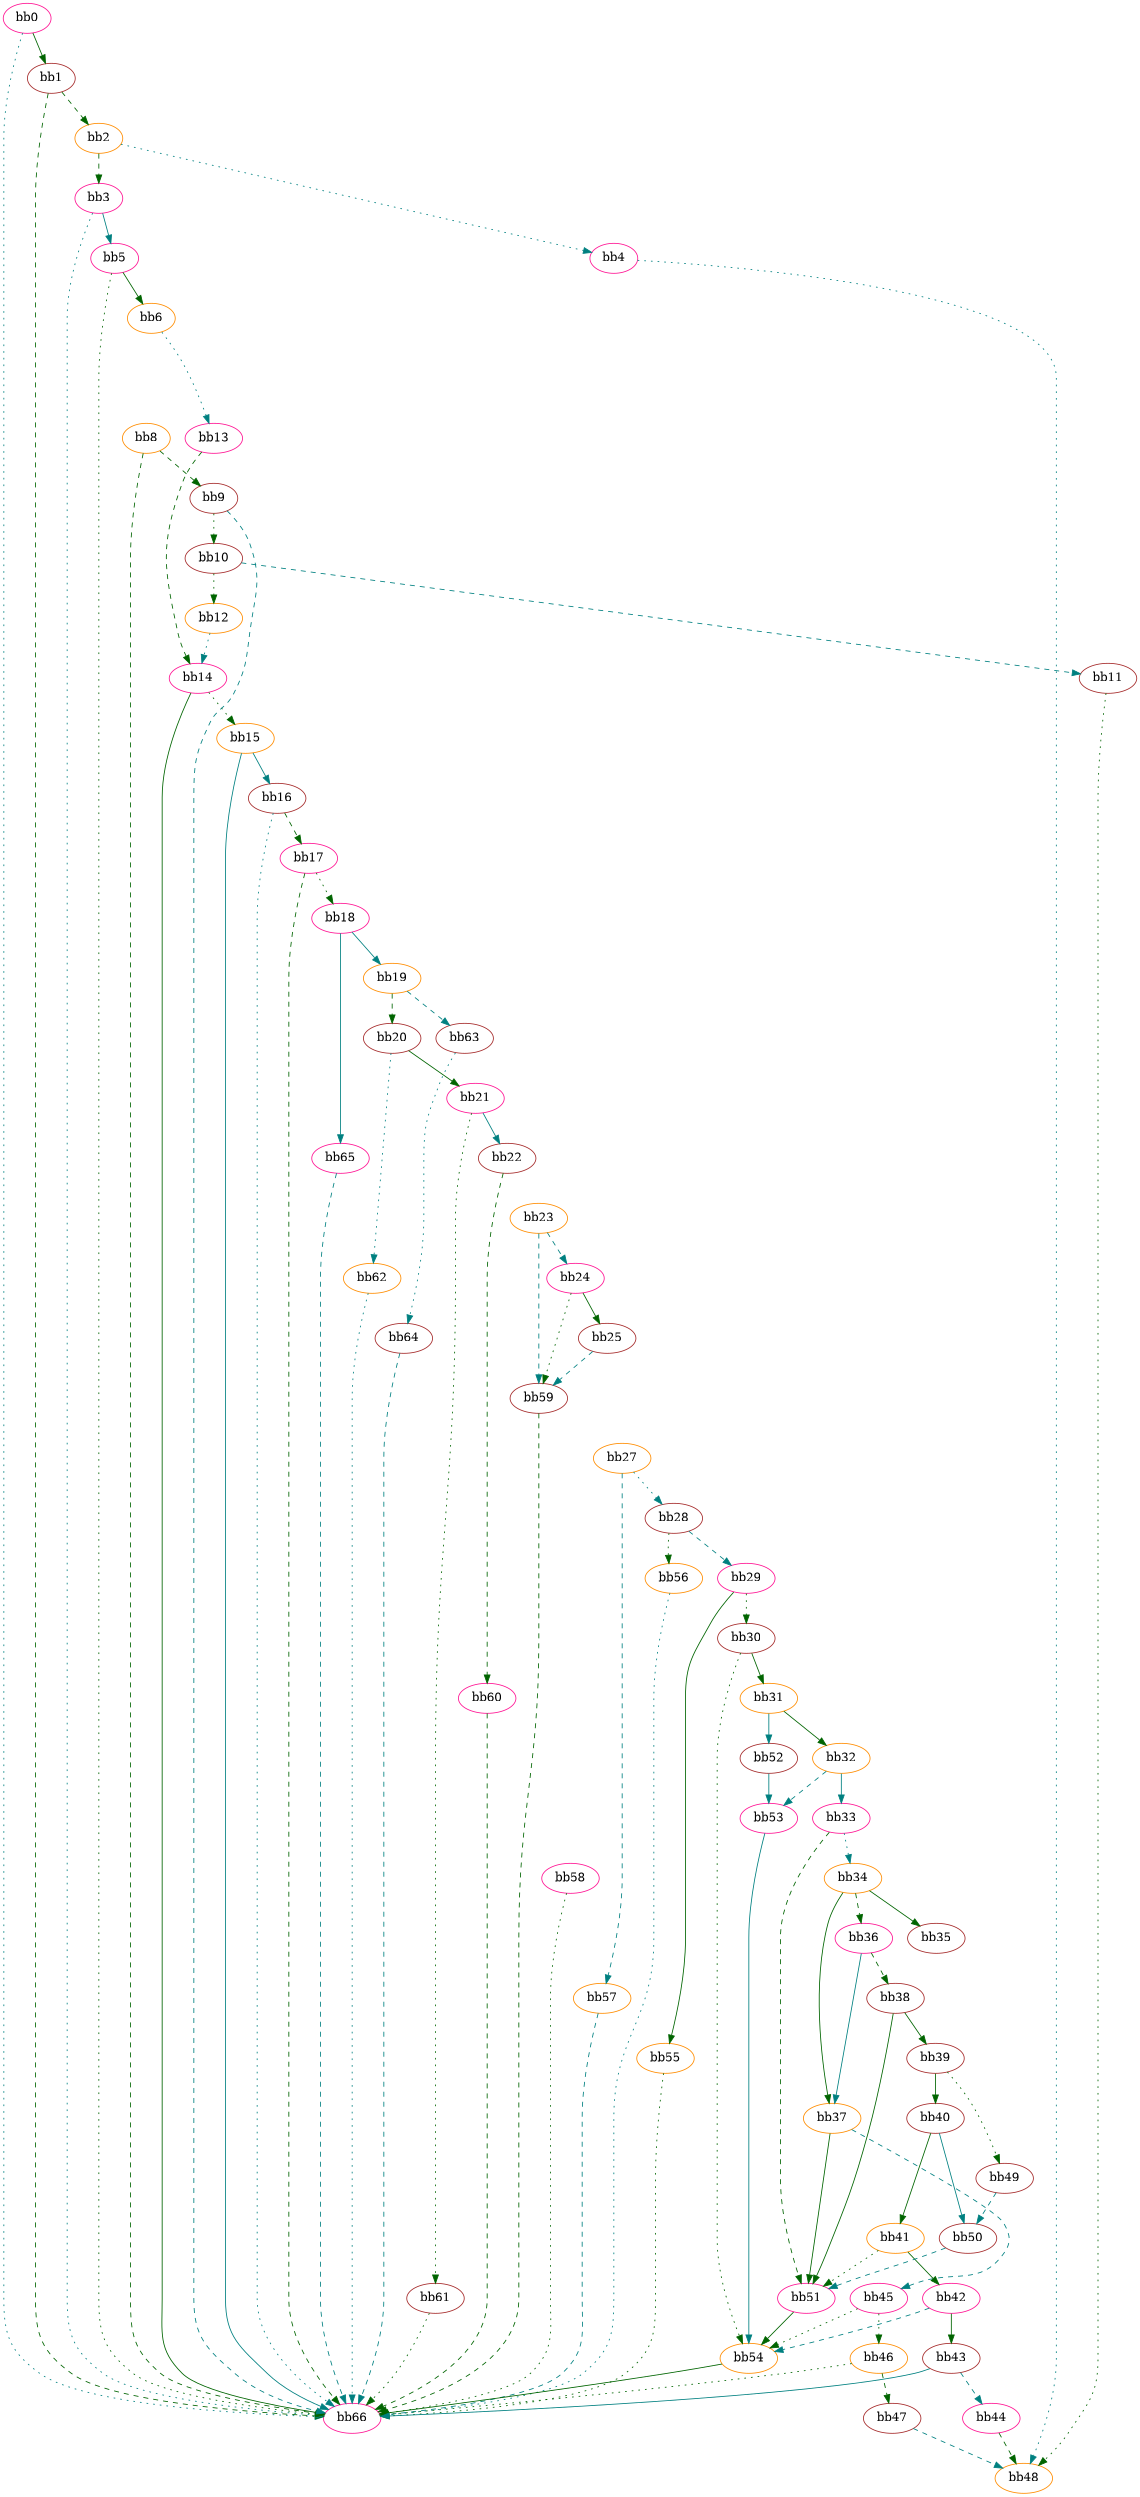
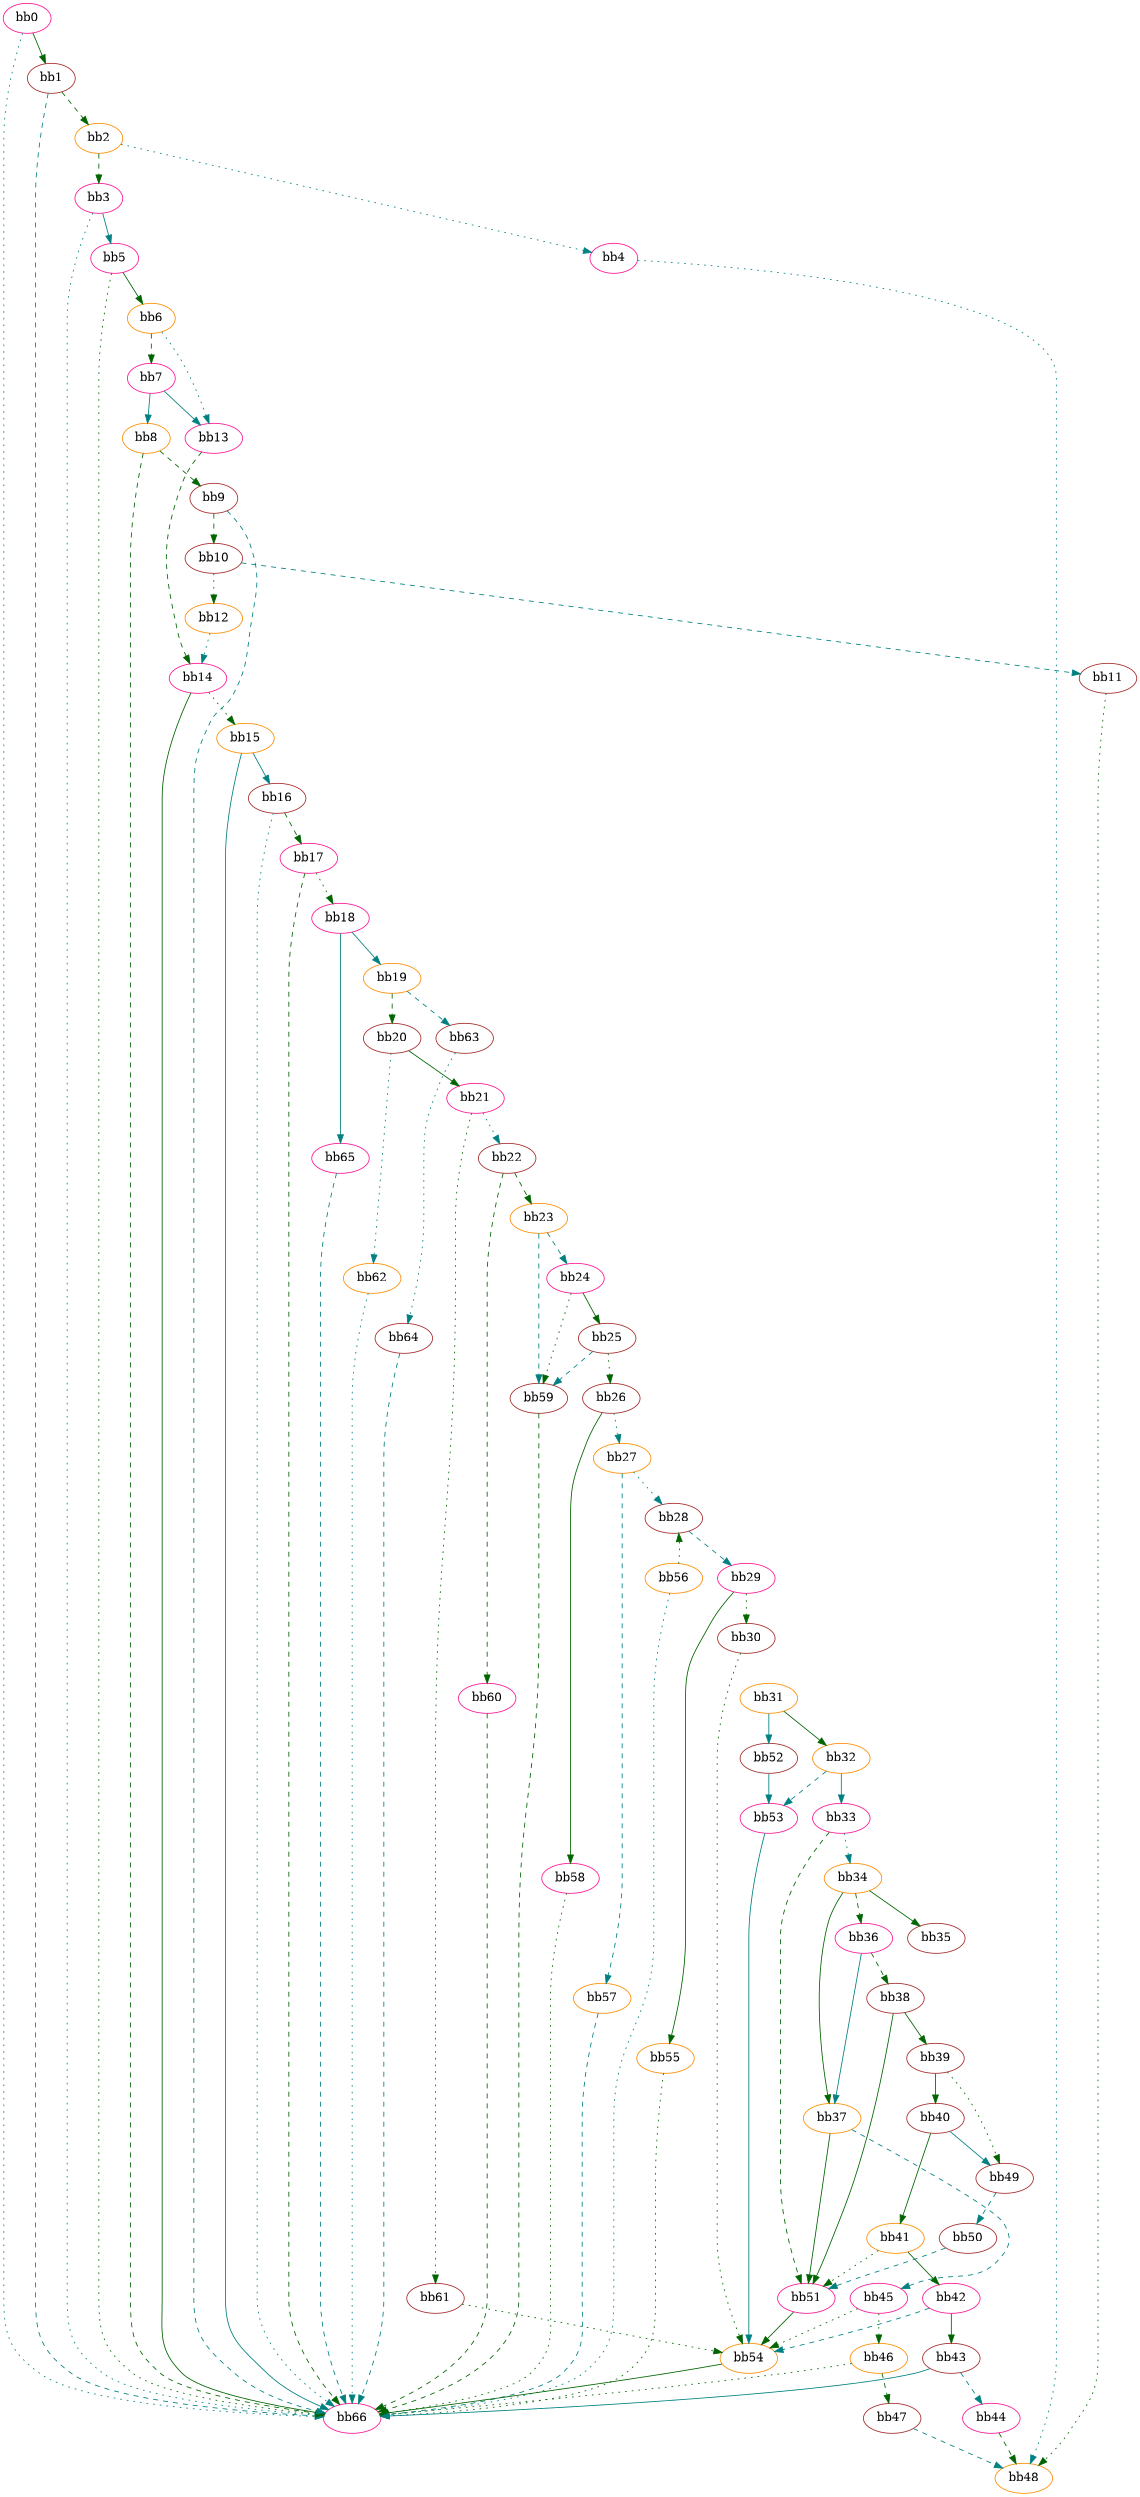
node "bb7": added
edge "bb9" -> "bb10": style dotted -> dashed
edge "bb21" -> "bb22": style solid -> dotted
edge "bb22" -> "bb23": added
edge "bb1" -> "bb66": color darkgreen -> teal
node "bb26": added
edge "bb28" -> "bb56": reversed
edge "bb30" -> "bb31": removed
edge "bb40" -> "bb50": now "bb40" -> "bb49"
edge "bb61" -> "bb66": now "bb61" -> "bb54"
